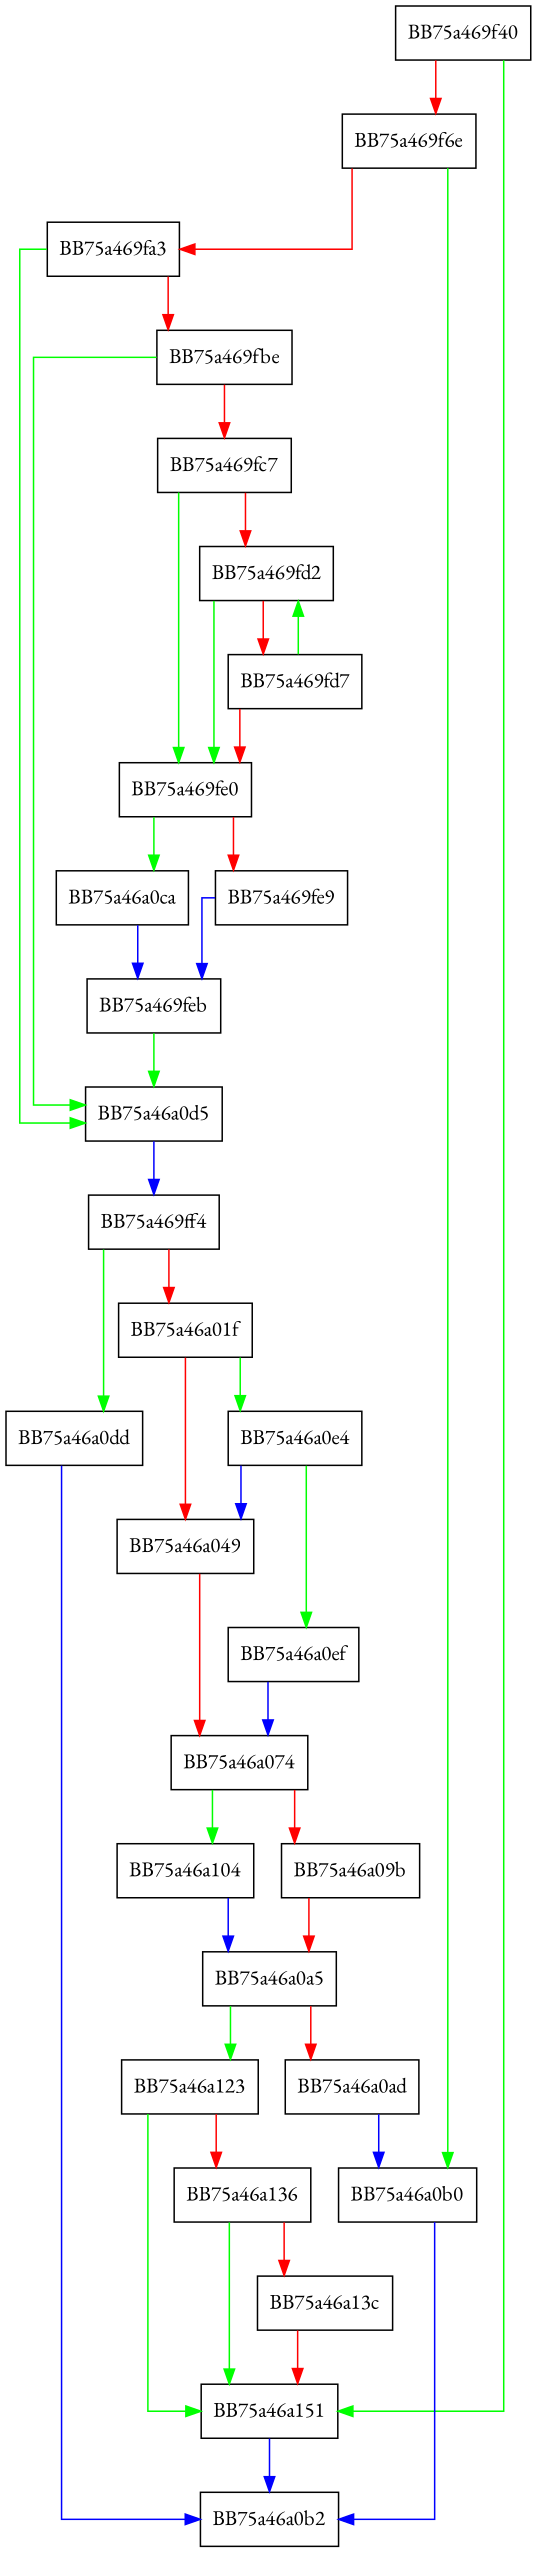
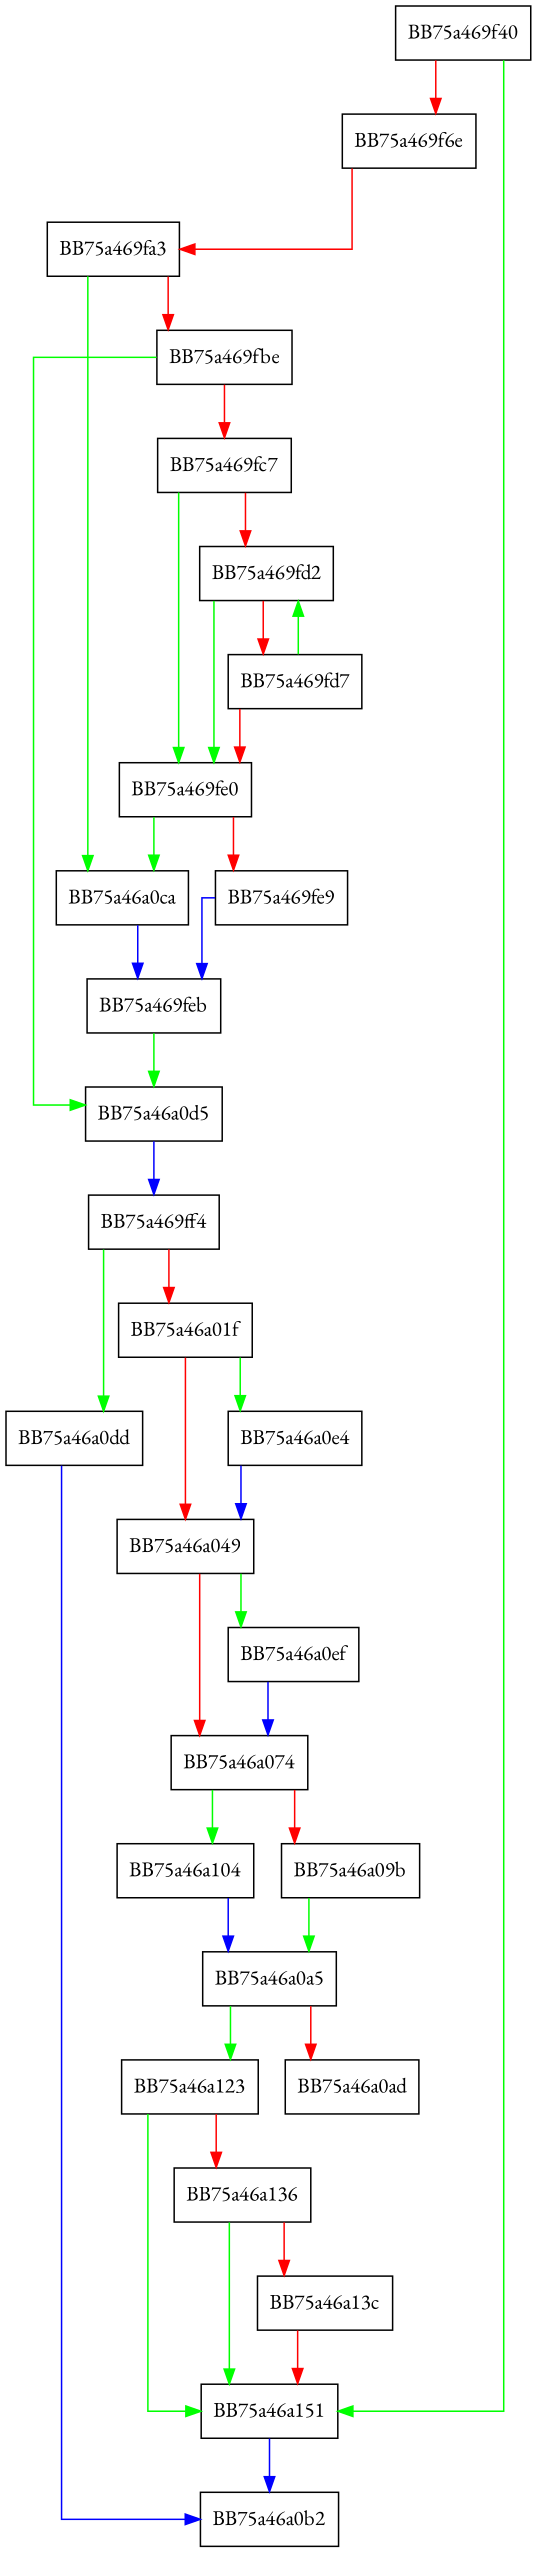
edge "BB75a469fa3" -> "BB75a46a0d5": now "BB75a469fa3" -> "BB75a46a0ca"
edge "BB75a46a0e4" -> "BB75a46a0ef": now "BB75a46a049" -> "BB75a46a0ef"
edge "BB75a46a09b" -> "BB75a46a0a5": color red -> green
node "BB75a46a0b0": removed
